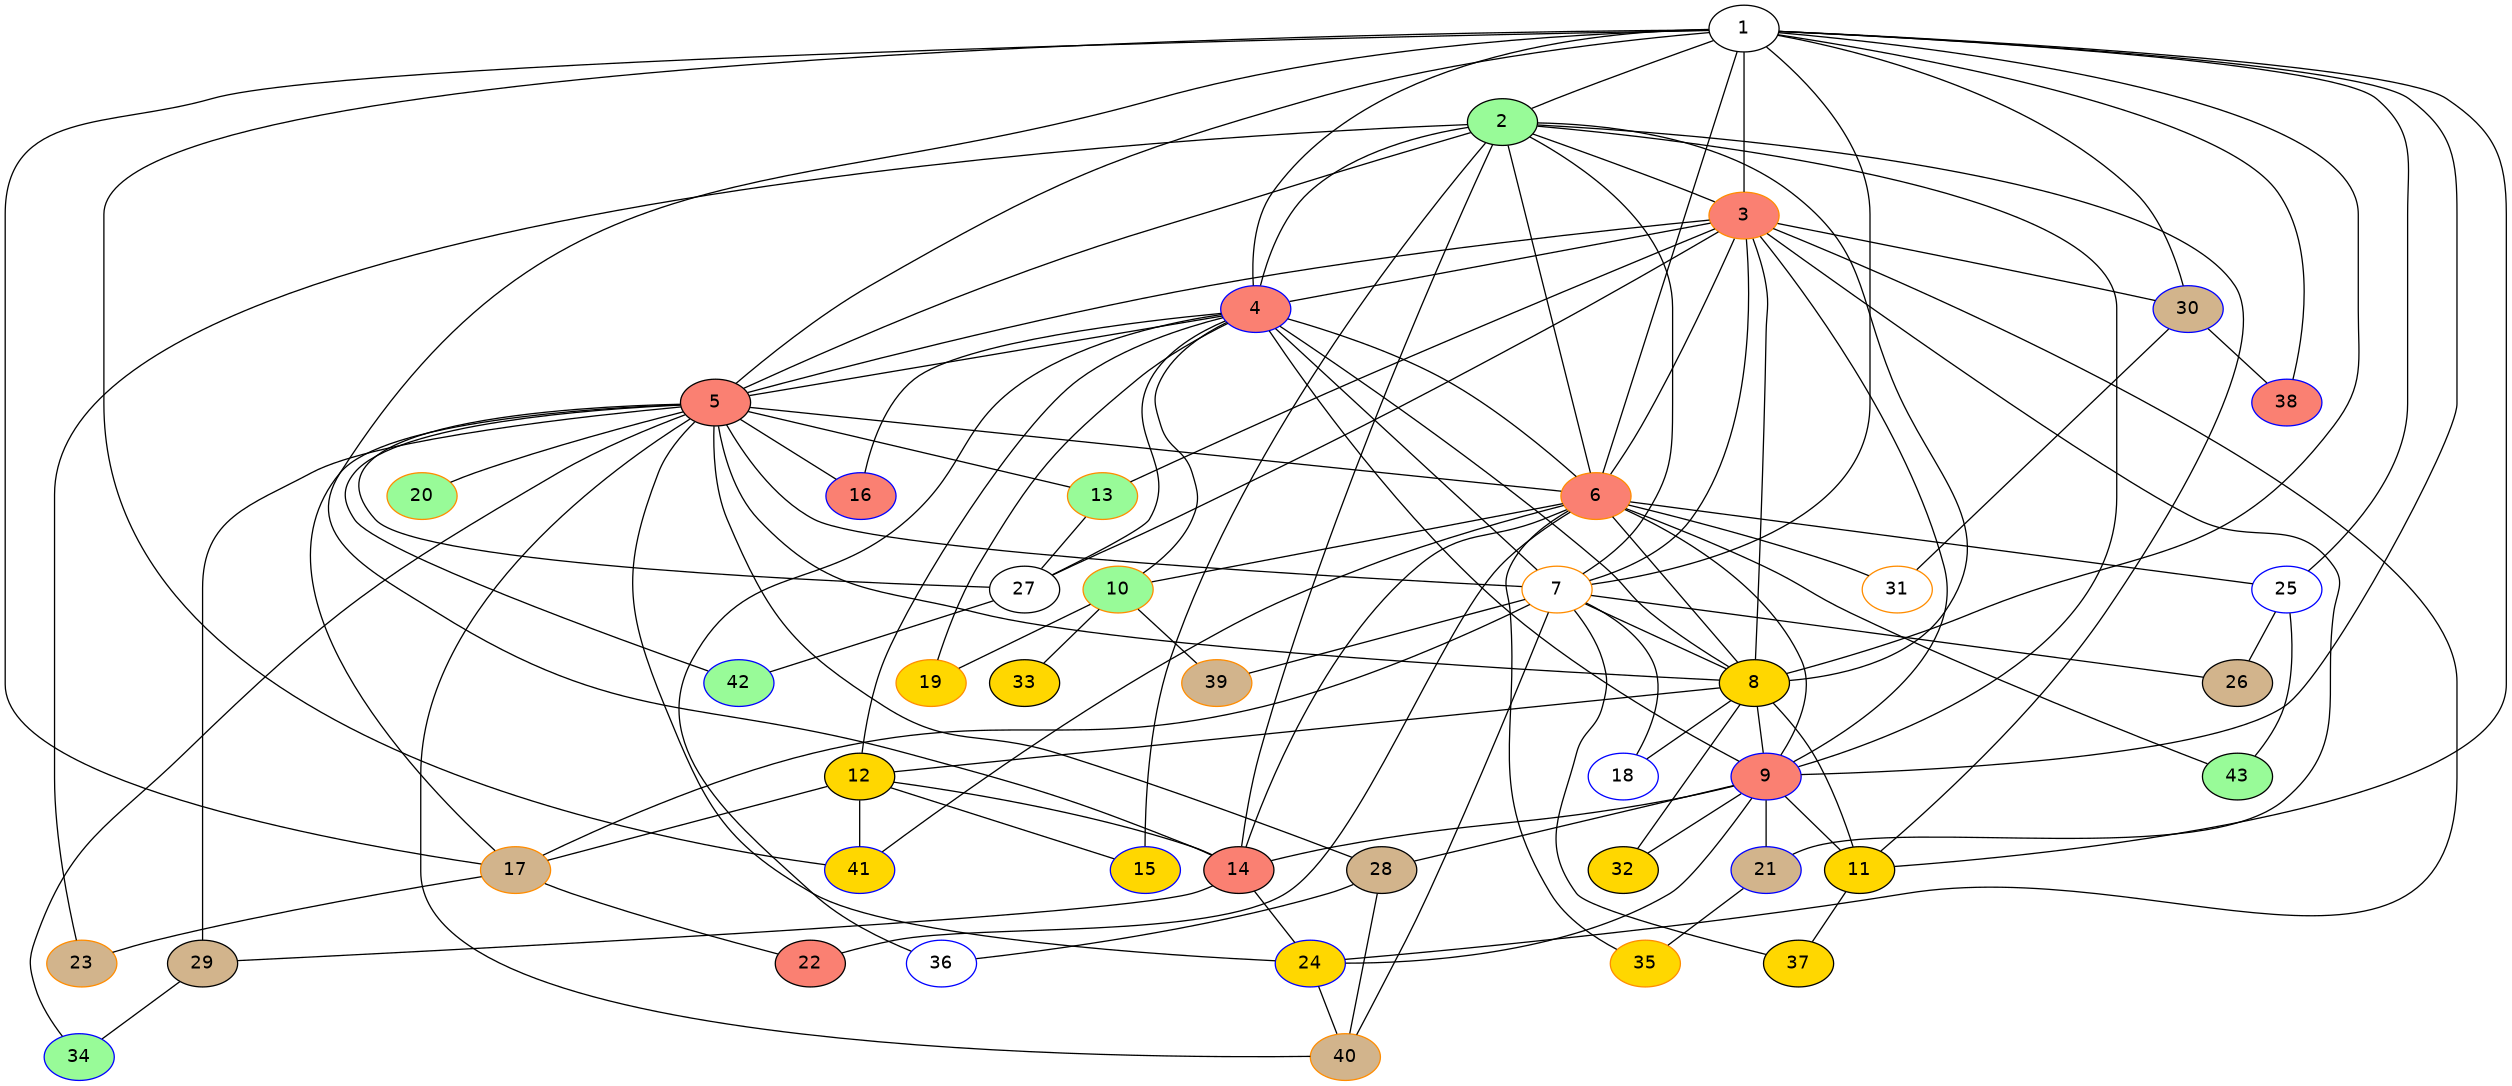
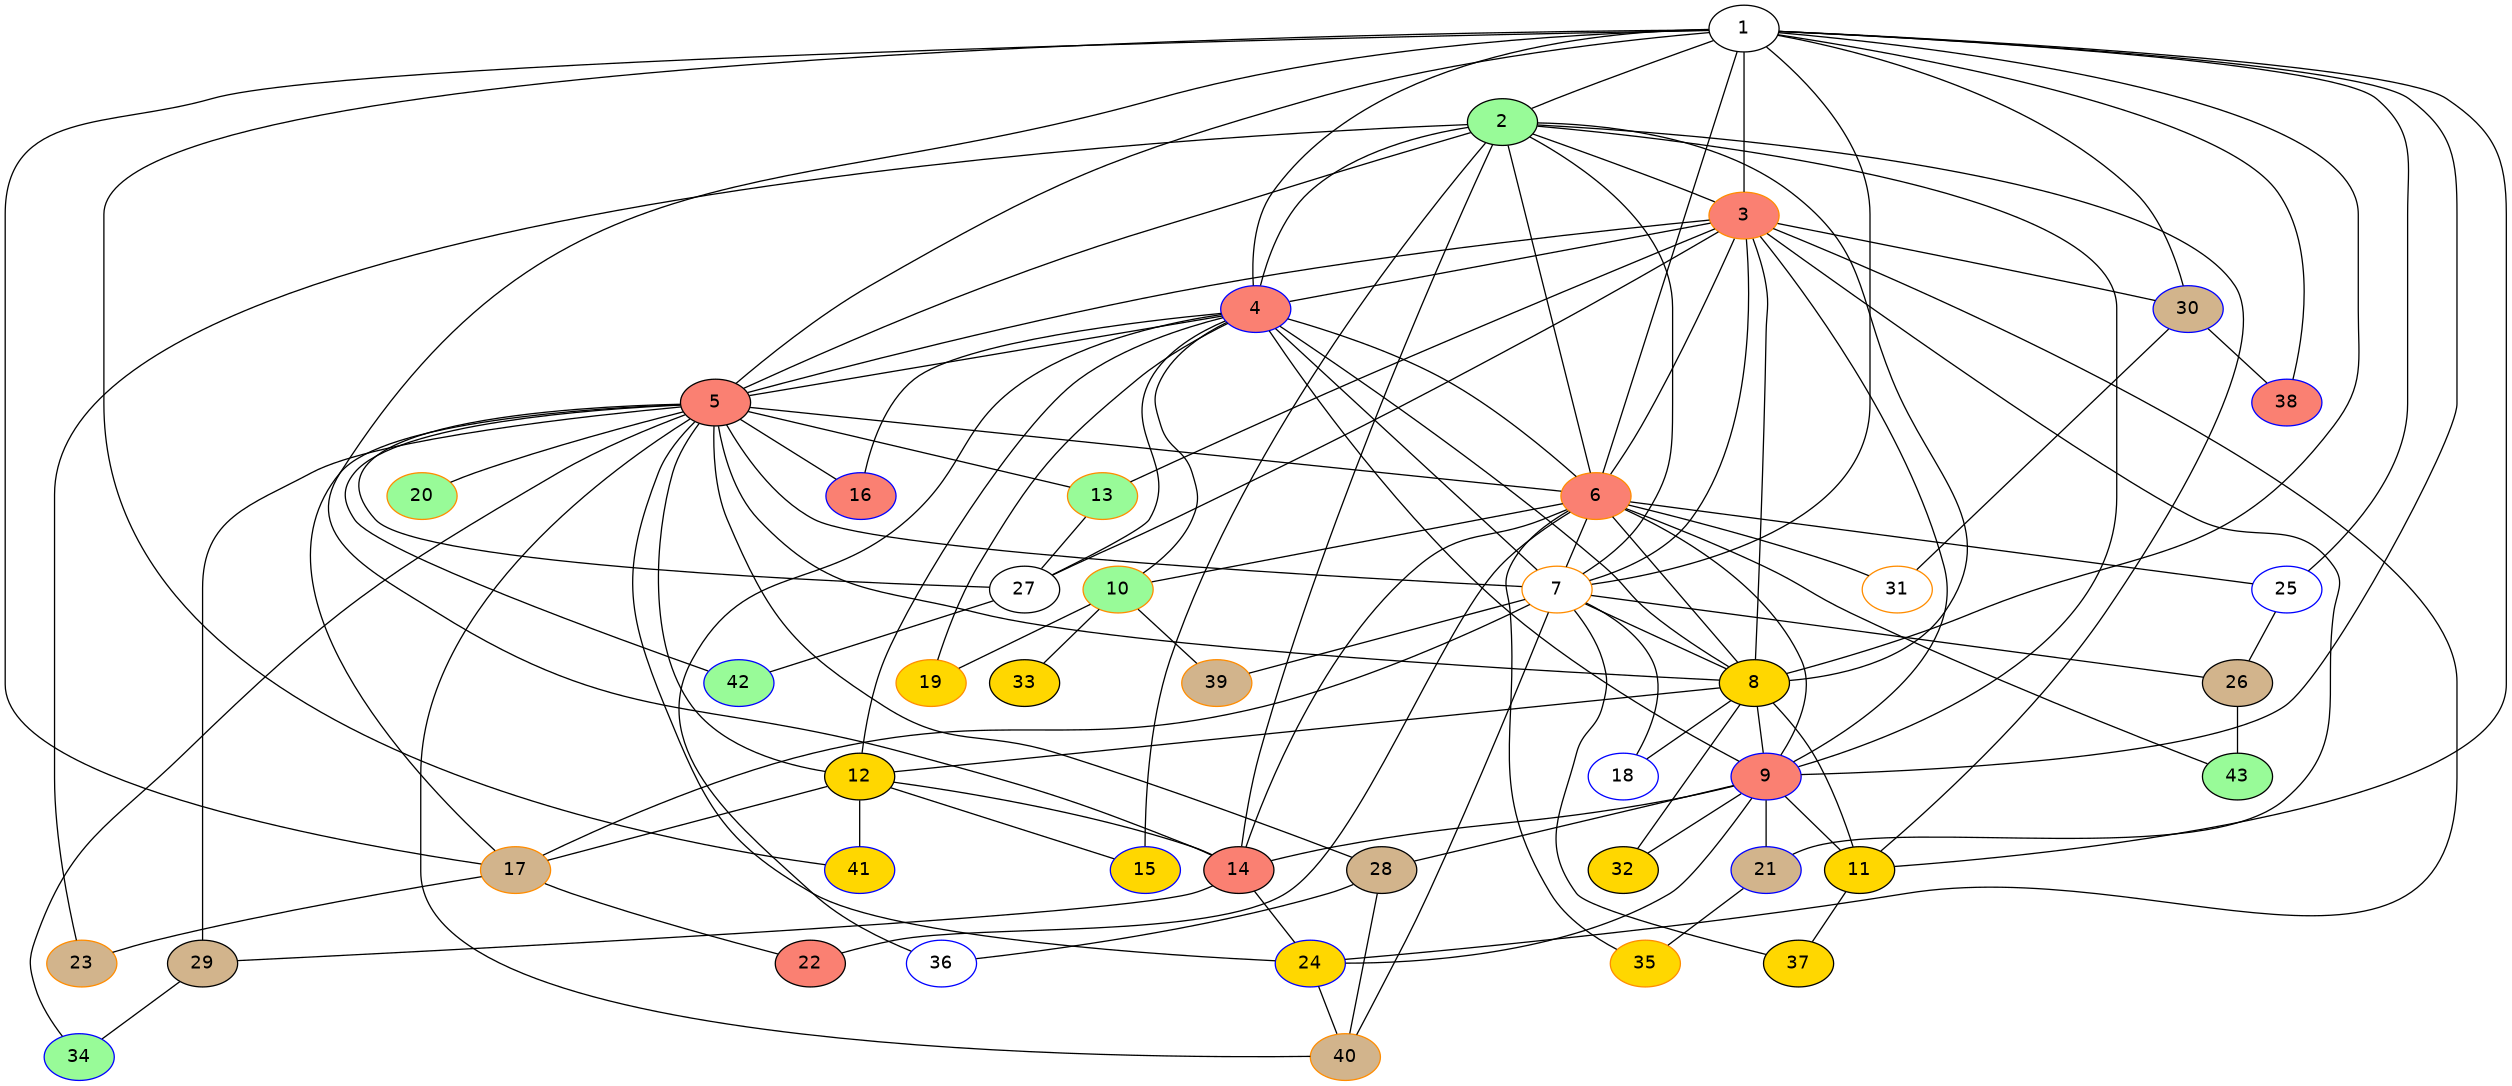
edge "6" -- "41": now "6" -- "7"
edge "5" -- "12": added
edge "25" -- "43": now "26" -- "43"
